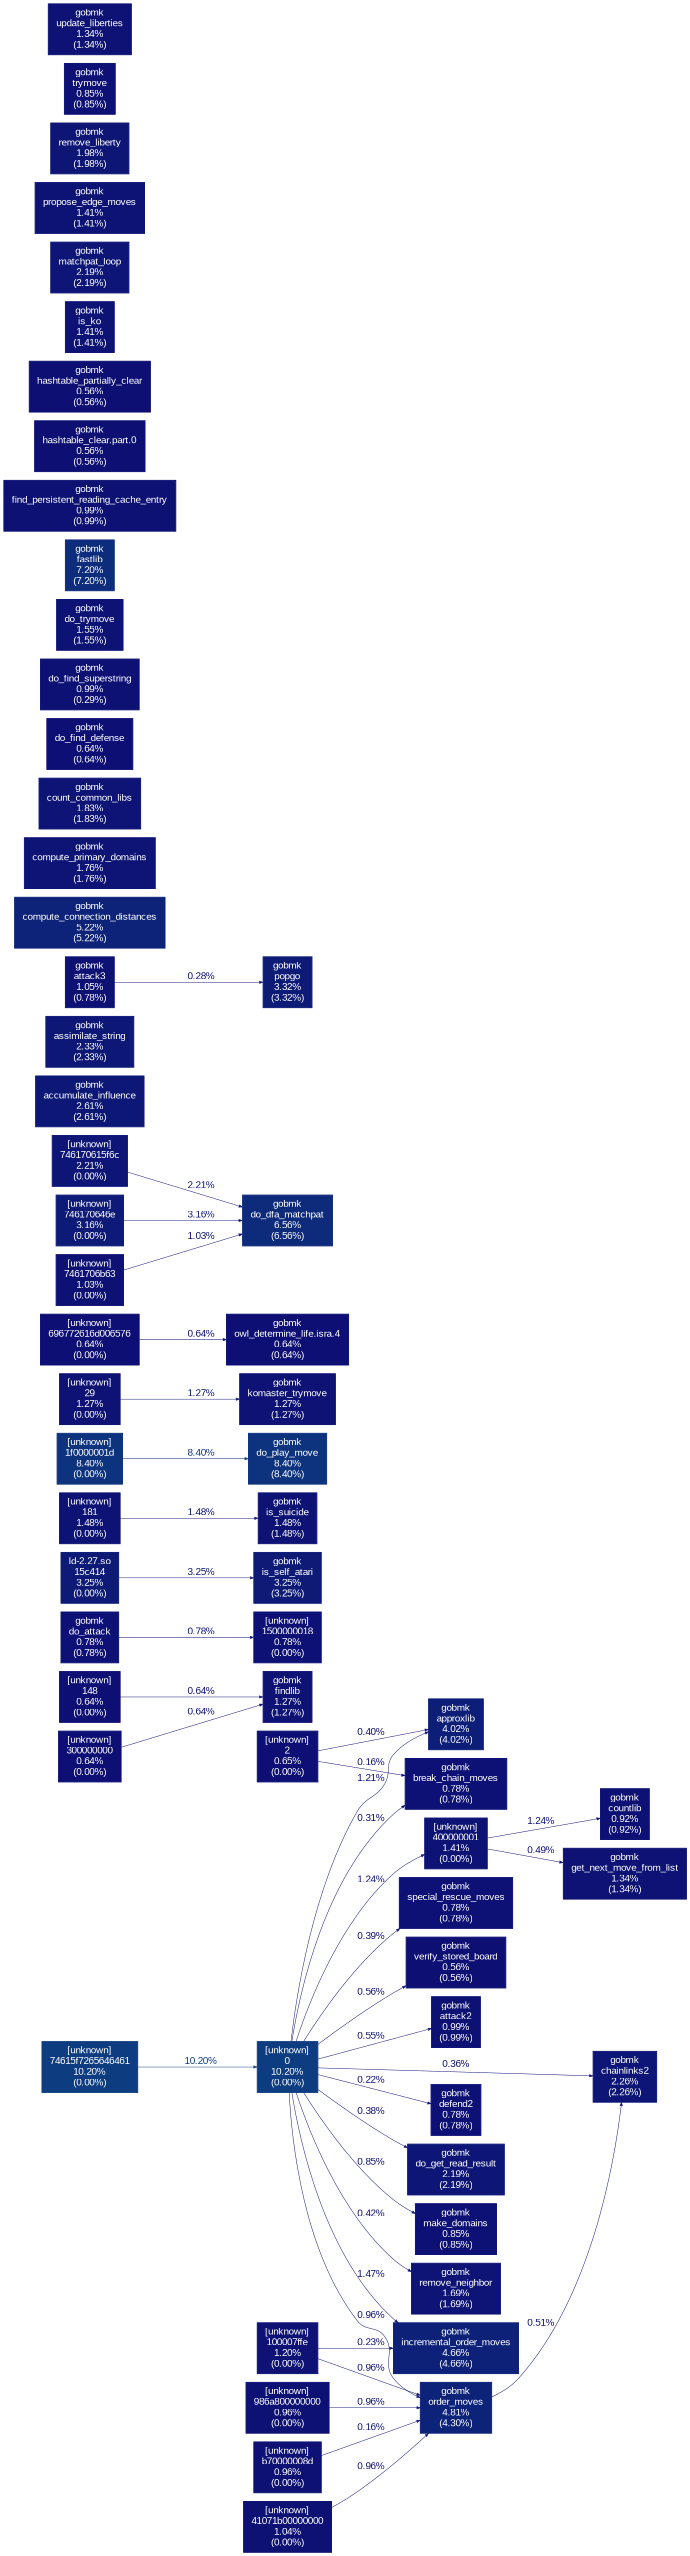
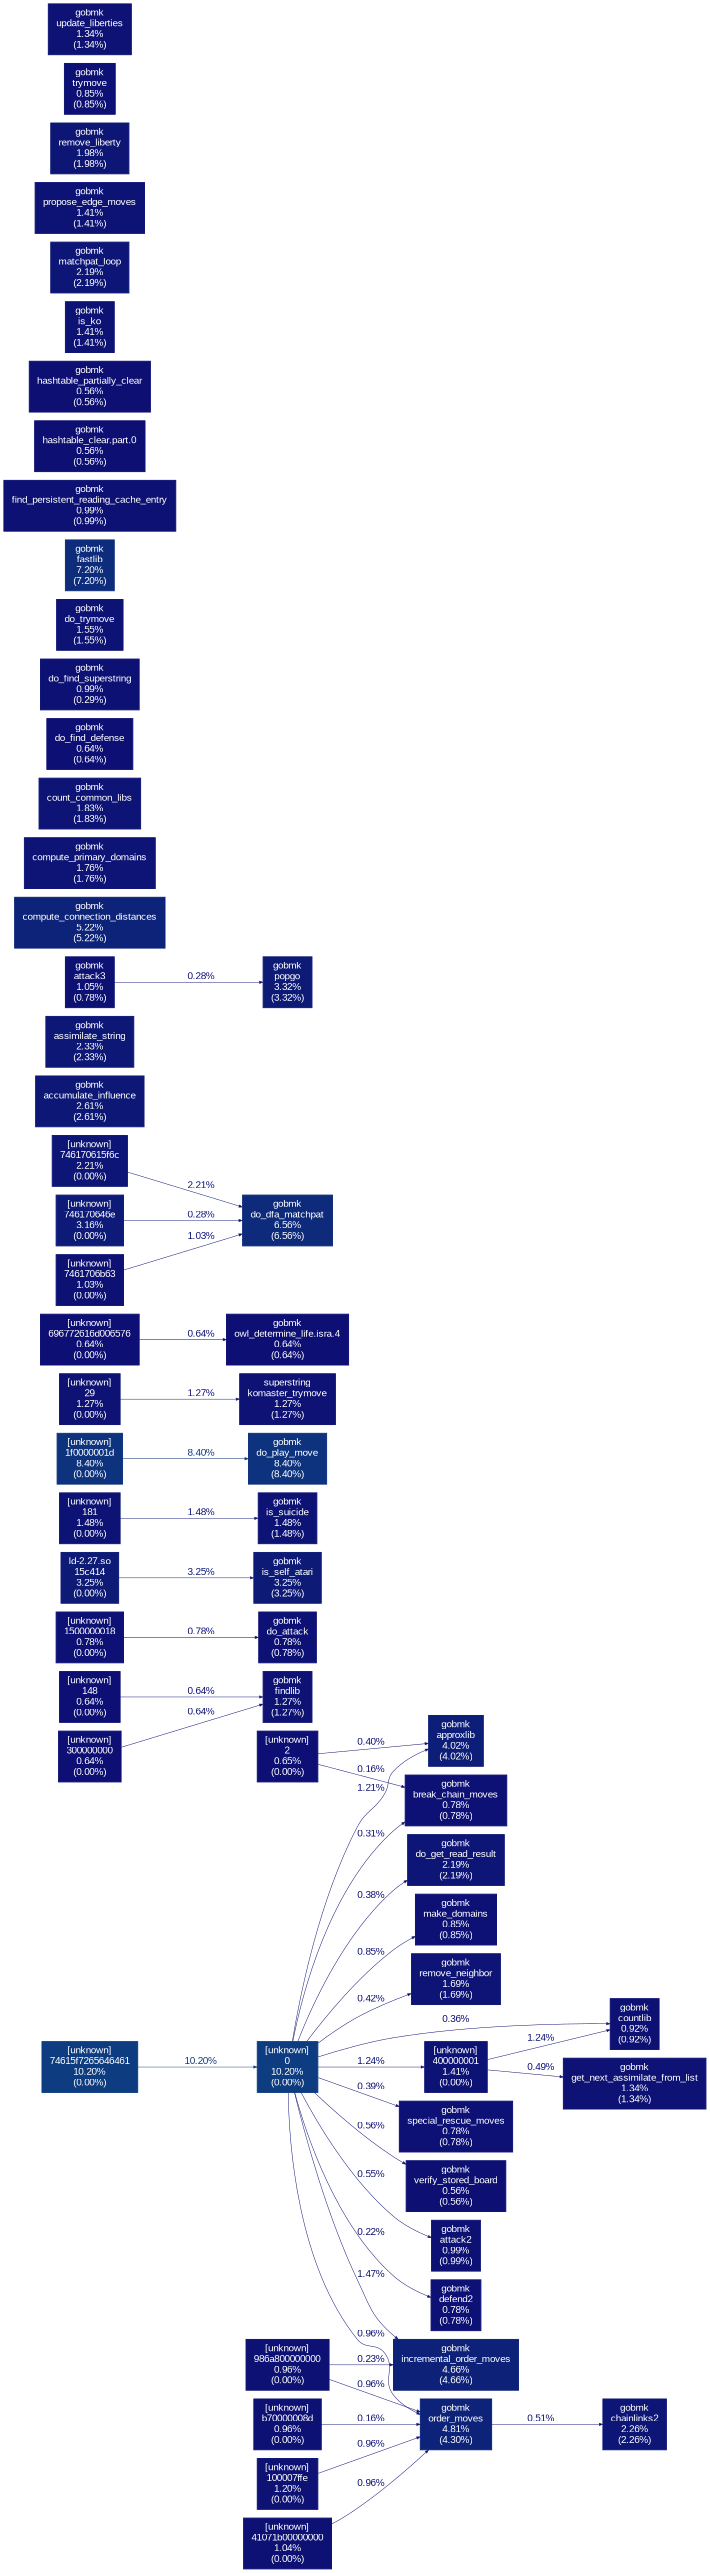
edge "[unknown] 746170646e 3.16% (0.00%)" -> "gobmk do_dfa_matchpat 6.56% (6.56%)": label "3.16%" -> "0.28%"
node "gobmk komaster_trymove 1.27% (1.27%)": label "gobmk komaster_trymove 1.27% (1.27%)" -> "superstring komaster_trymove 1.27% (1.27%)"
edge "gobmk do_attack 0.78% (0.78%)" -> "[unknown] 1500000018 0.78% (0.00%)": reversed
node "gobmk get_next_move_from_list 1.34% (1.34%)": label "gobmk get_next_move_from_list 1.34% (1.34%)" -> "gobmk get_next_assimilate_from_list 1.34% (1.34%)"
edge "[unknown] 0 10.20% (0.00%)" -> "gobmk chainlinks2 2.26% (2.26%)": now "[unknown] 0 10.20% (0.00%)" -> "gobmk countlib 0.92% (0.92%)"
edge "[unknown] 100007ffe 1.20% (0.00%)" -> "gobmk incremental_order_moves 4.66% (4.66%)": now "[unknown] 986a800000000 0.96% (0.00%)" -> "gobmk incremental_order_moves 4.66% (4.66%)"
